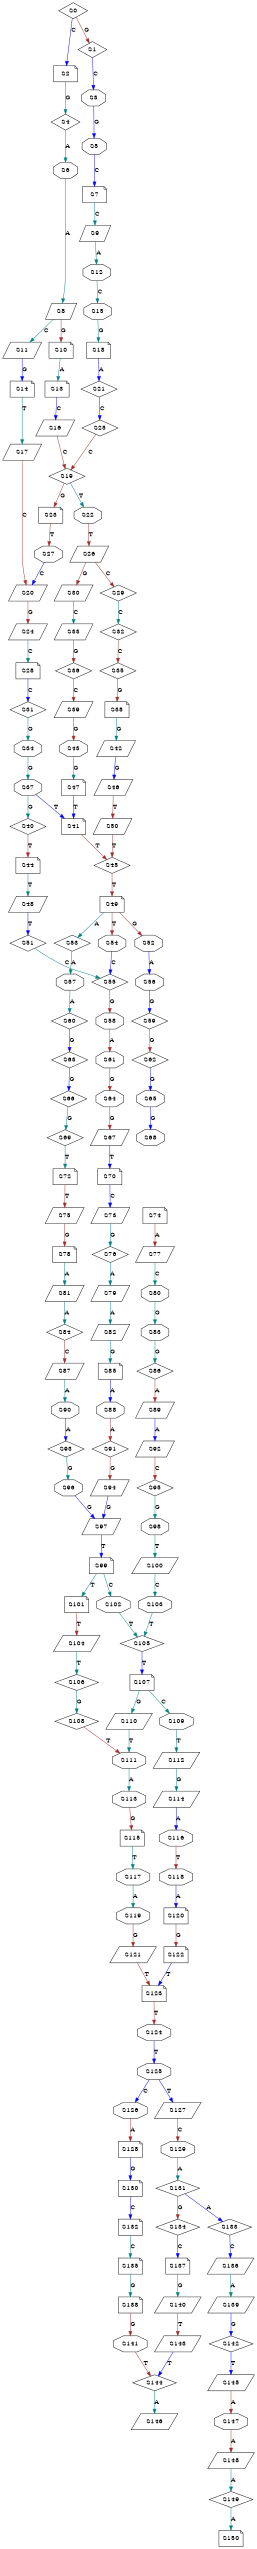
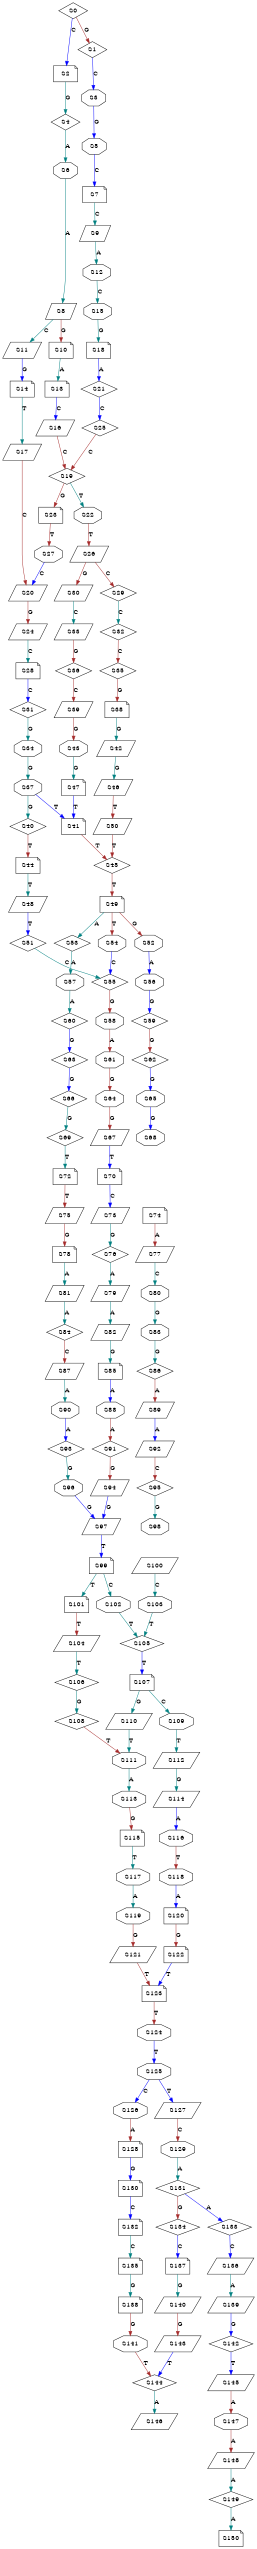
edge "S42" -> "S46": color blue -> teal
edge "S98" -> "S100": removed, label "T"
edge "S140" -> "S143": label "T" -> "G"
